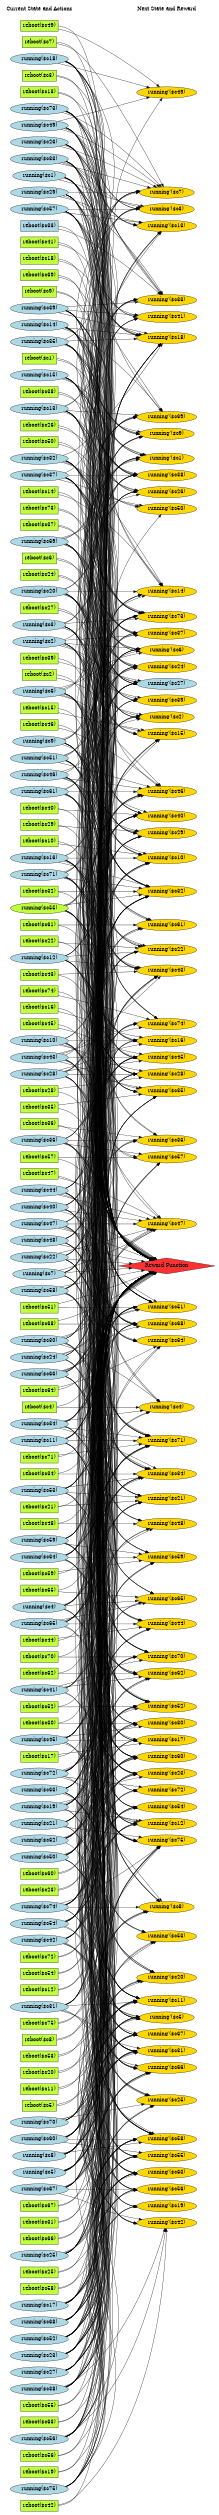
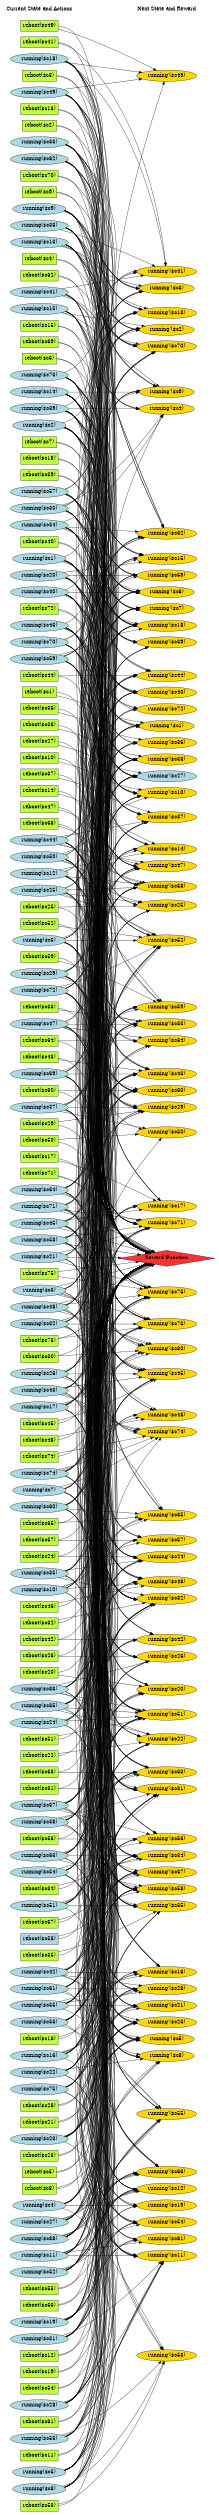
node "reboot($c33)": fillcolor lightblue -> olivedrab1
node "running($c55)": fillcolor olivedrab1 -> lightblue
edge "running($c10)" -> "running'($c28)": now "running($c65)" -> "running'($c28)"
edge "running($c48)" -> "running'($c30)": added
node "reboot($c58)": fillcolor olivedrab1 -> lightblue
